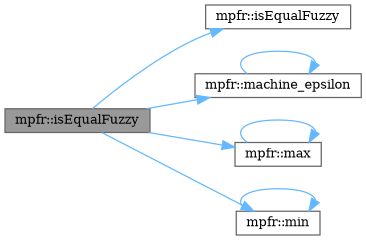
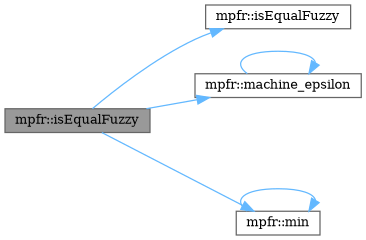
node "mpfr::max": removed
